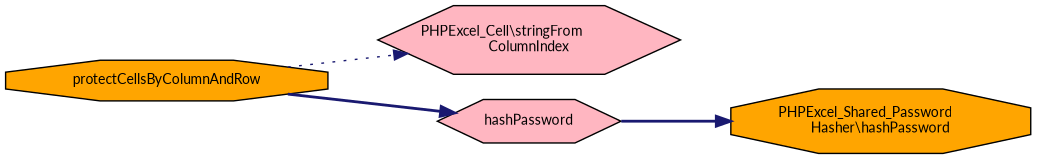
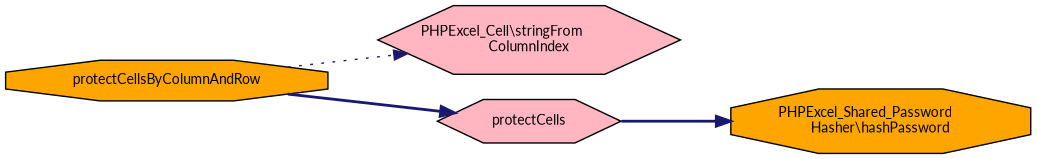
node "hashPassword": label "hashPassword" -> "protectCells"
